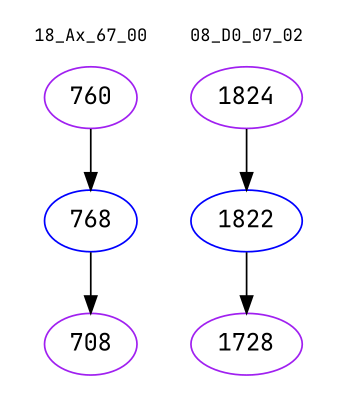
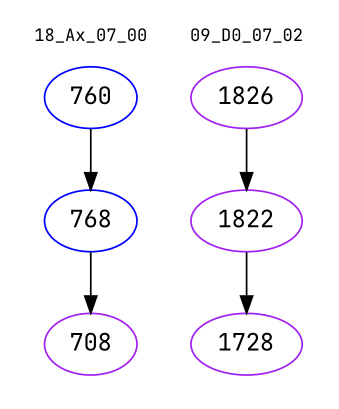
cluster "18_Ax_67_00": label "18_Ax_67_00" -> "18_Ax_07_00"
cluster "08_D0_07_02": label "08_D0_07_02" -> "09_D0_07_02"
node "760": color purple -> blue
node "1824": label "1824" -> "1826"
node "1822": color blue -> purple
